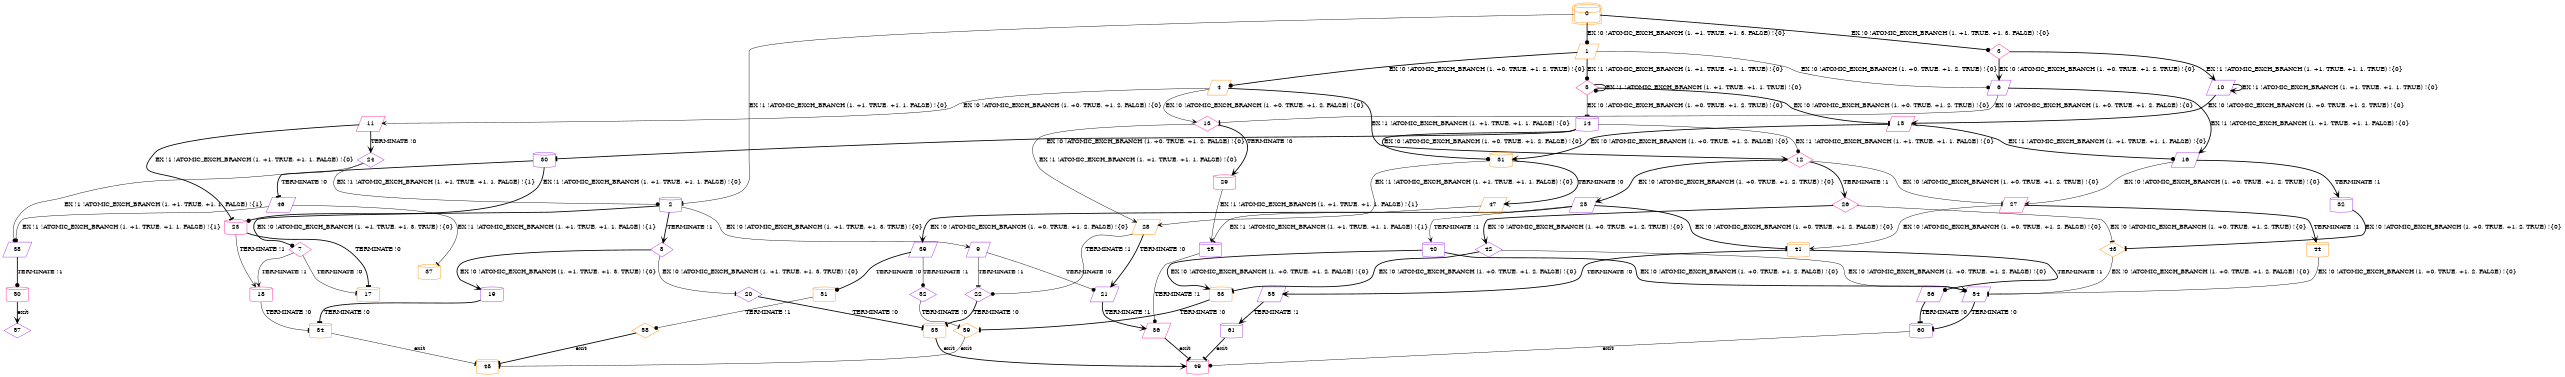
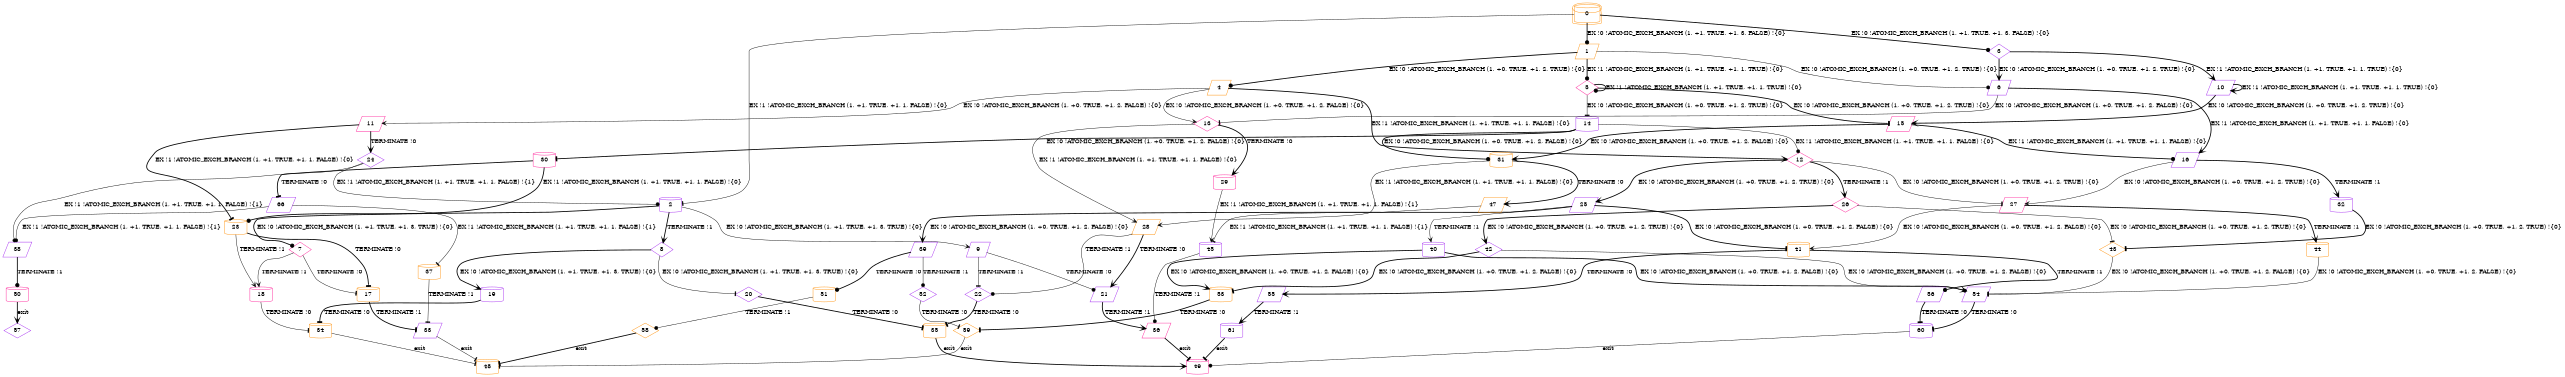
node "3": color deeppink -> purple
node "30": color purple -> deeppink
node "46": label "46" -> "66"
node "23": color deeppink -> darkorange
node "33": added
